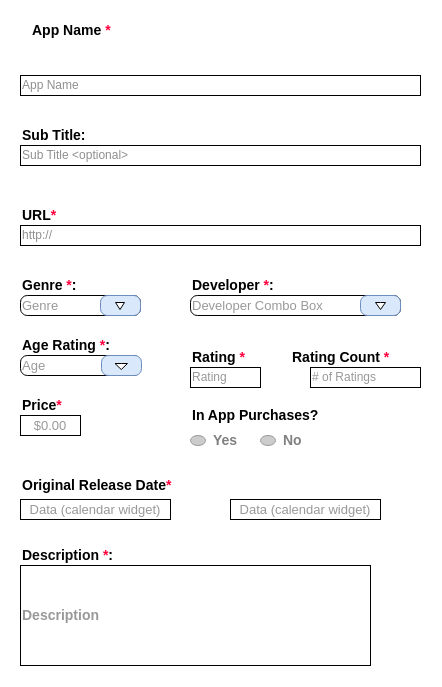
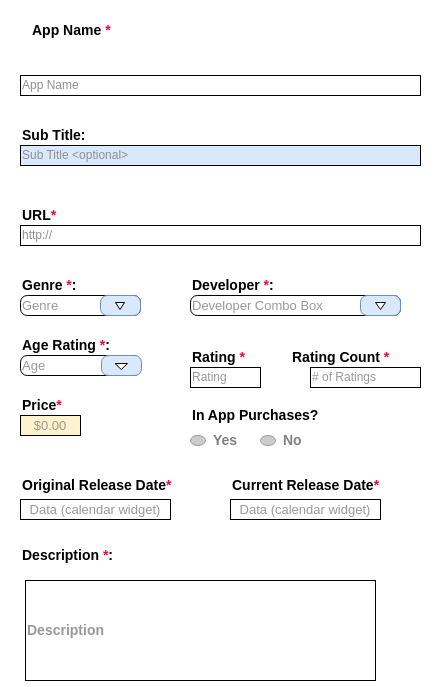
node "Sub Title <optional>": fillcolor #ffffff -> #dae8fc
node "$0.00": fillcolor #ffffff -> #fff2cc
node "Current Release Date*": added
node "Description": moved (196, 616) -> (201, 631)
